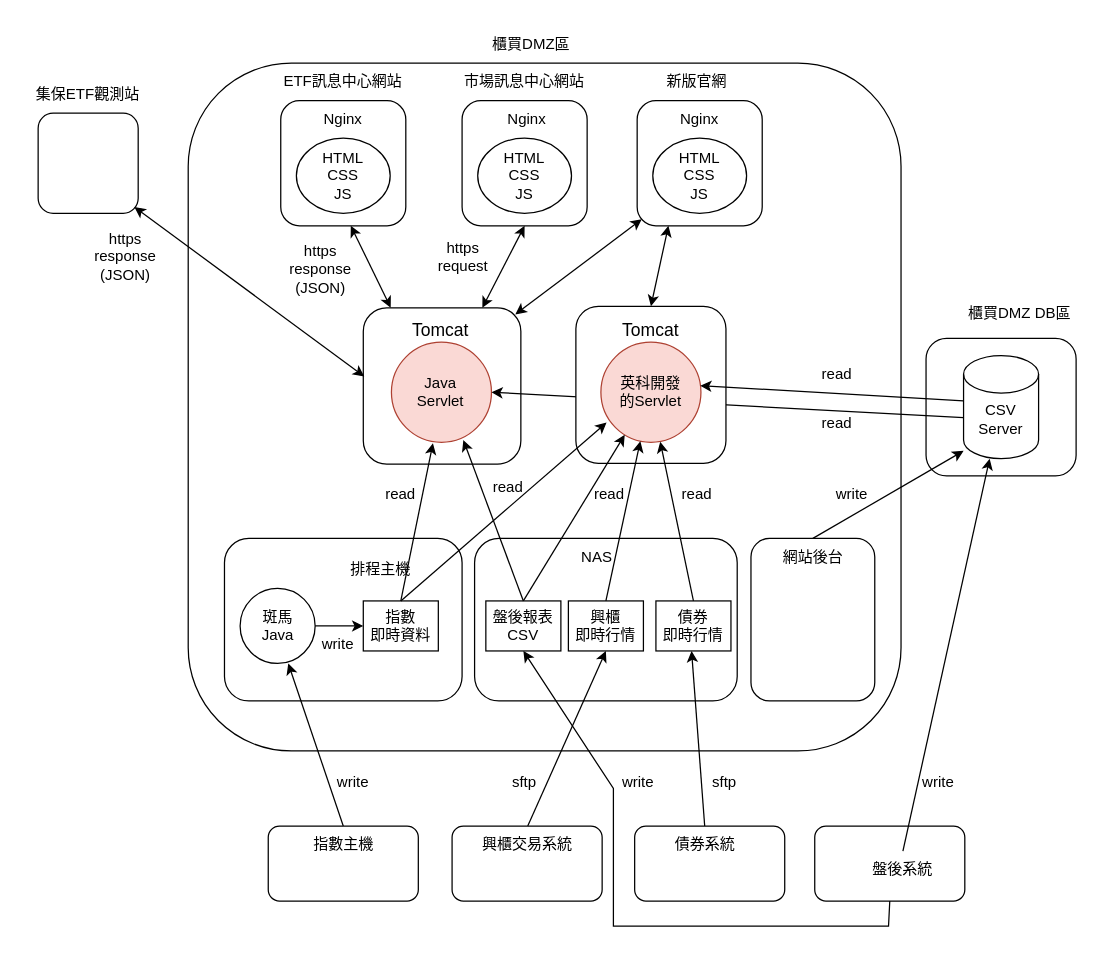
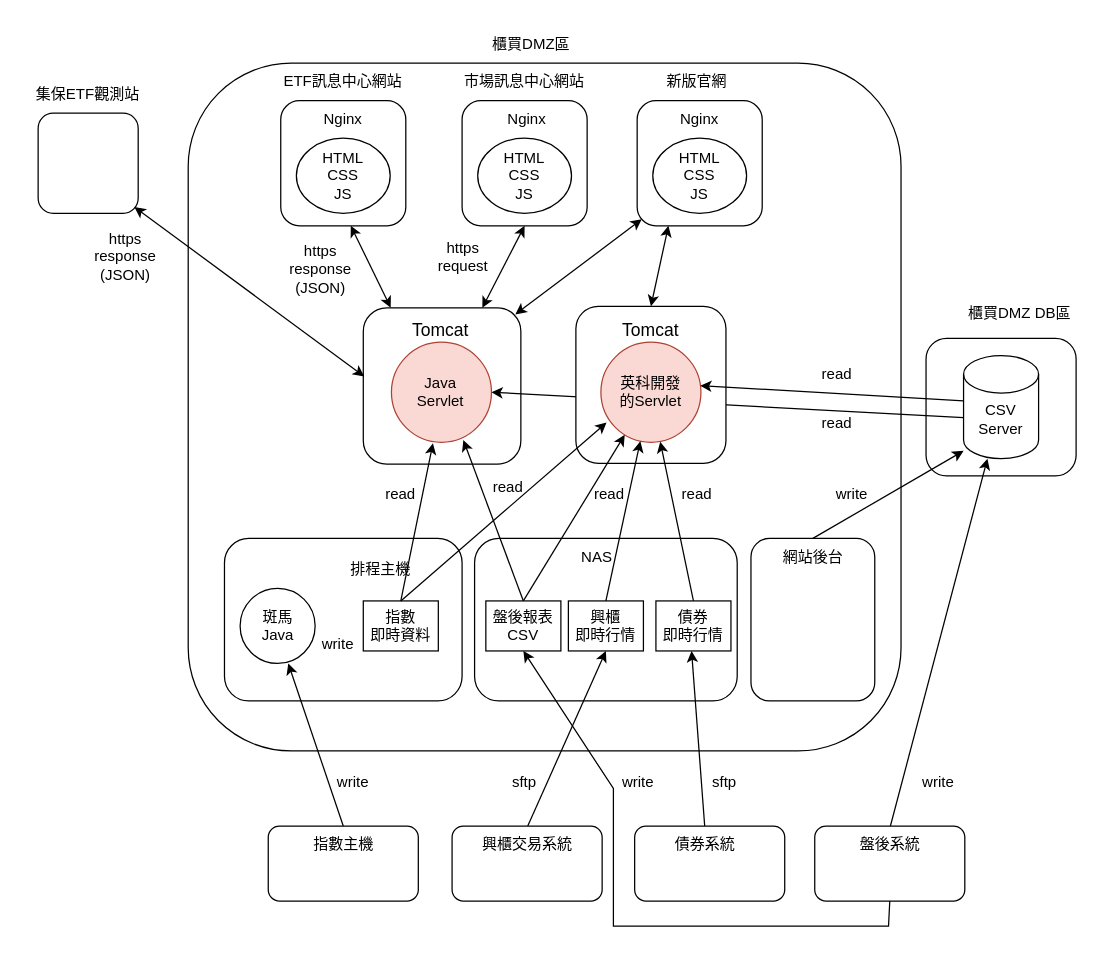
edge "斑馬 Java" -> "指數 即時資料": removed
node "盤後系統": moved (903, 869) -> (890, 844)
